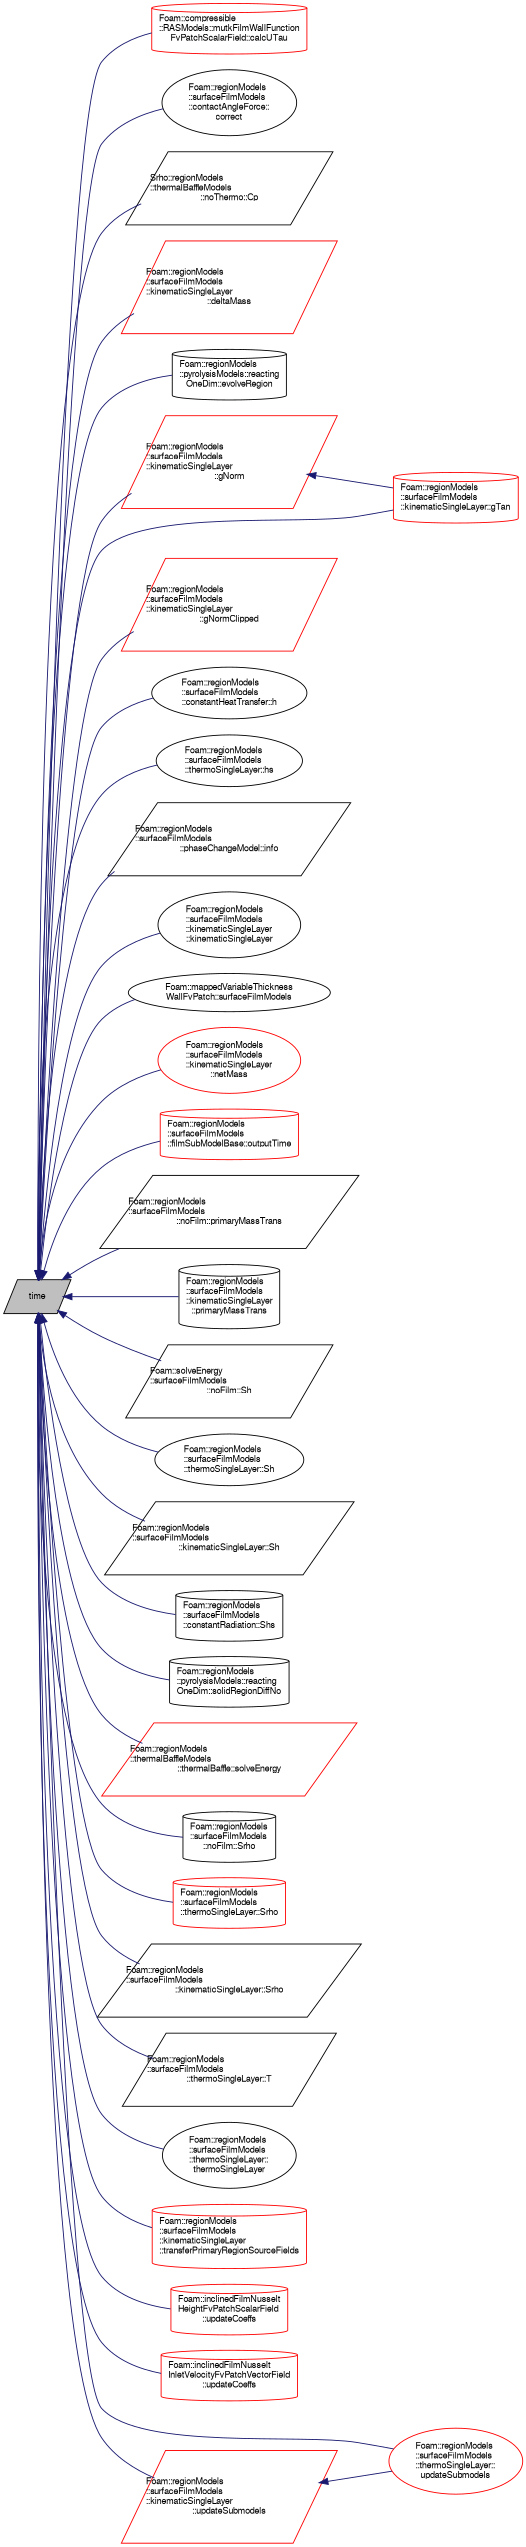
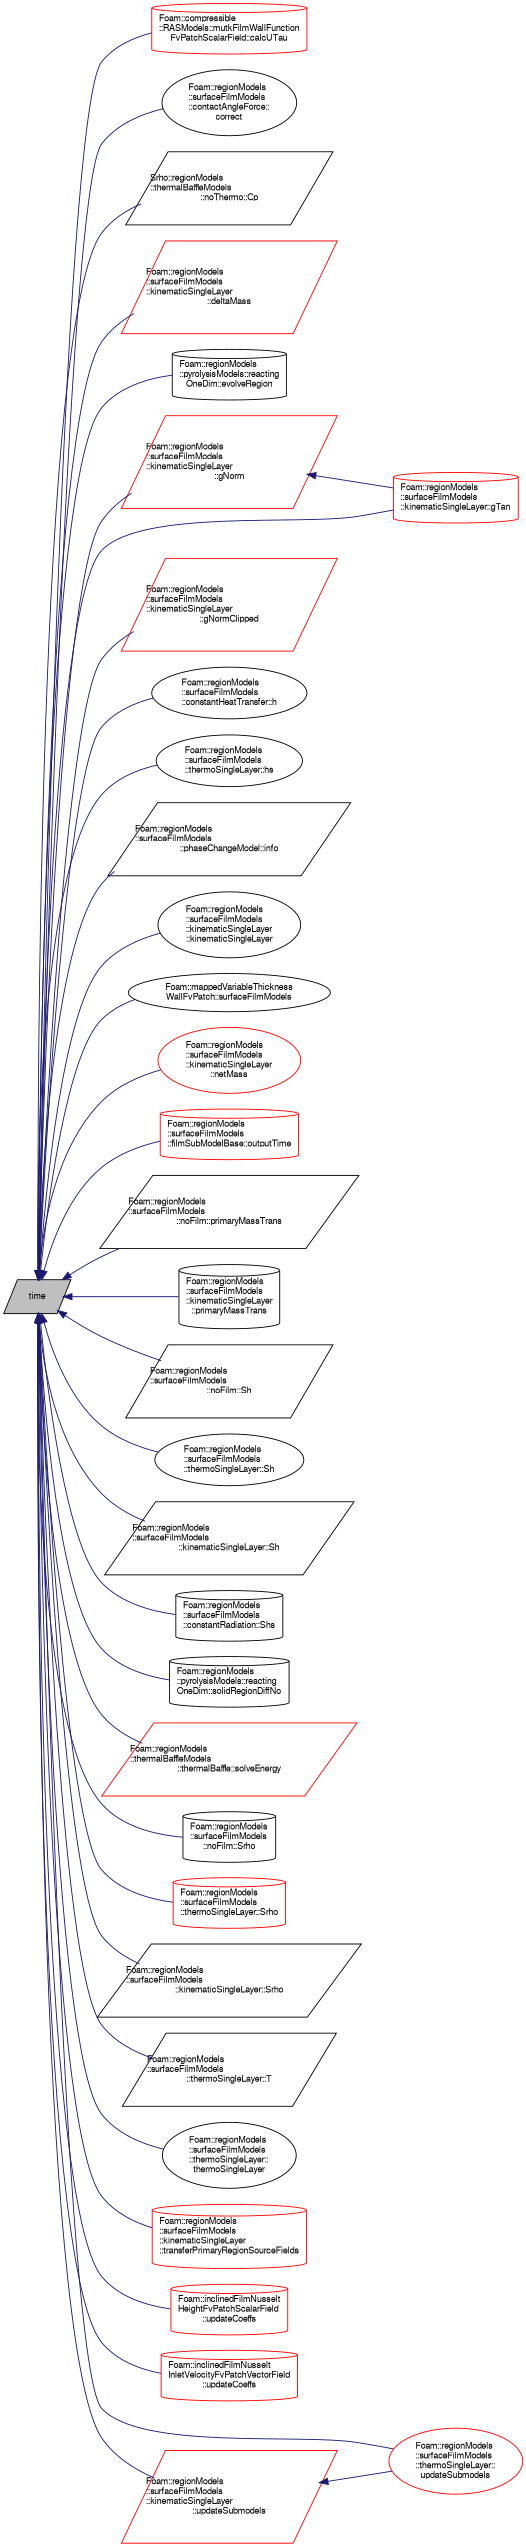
node "Foam::solveEnergy ::surfaceFilmModels ::noFilm::Sh": label "Foam::solveEnergy ::surfaceFilmModels ::noFilm::Sh" -> "Foam::regionModels ::surfaceFilmModels ::noFilm::Sh"
